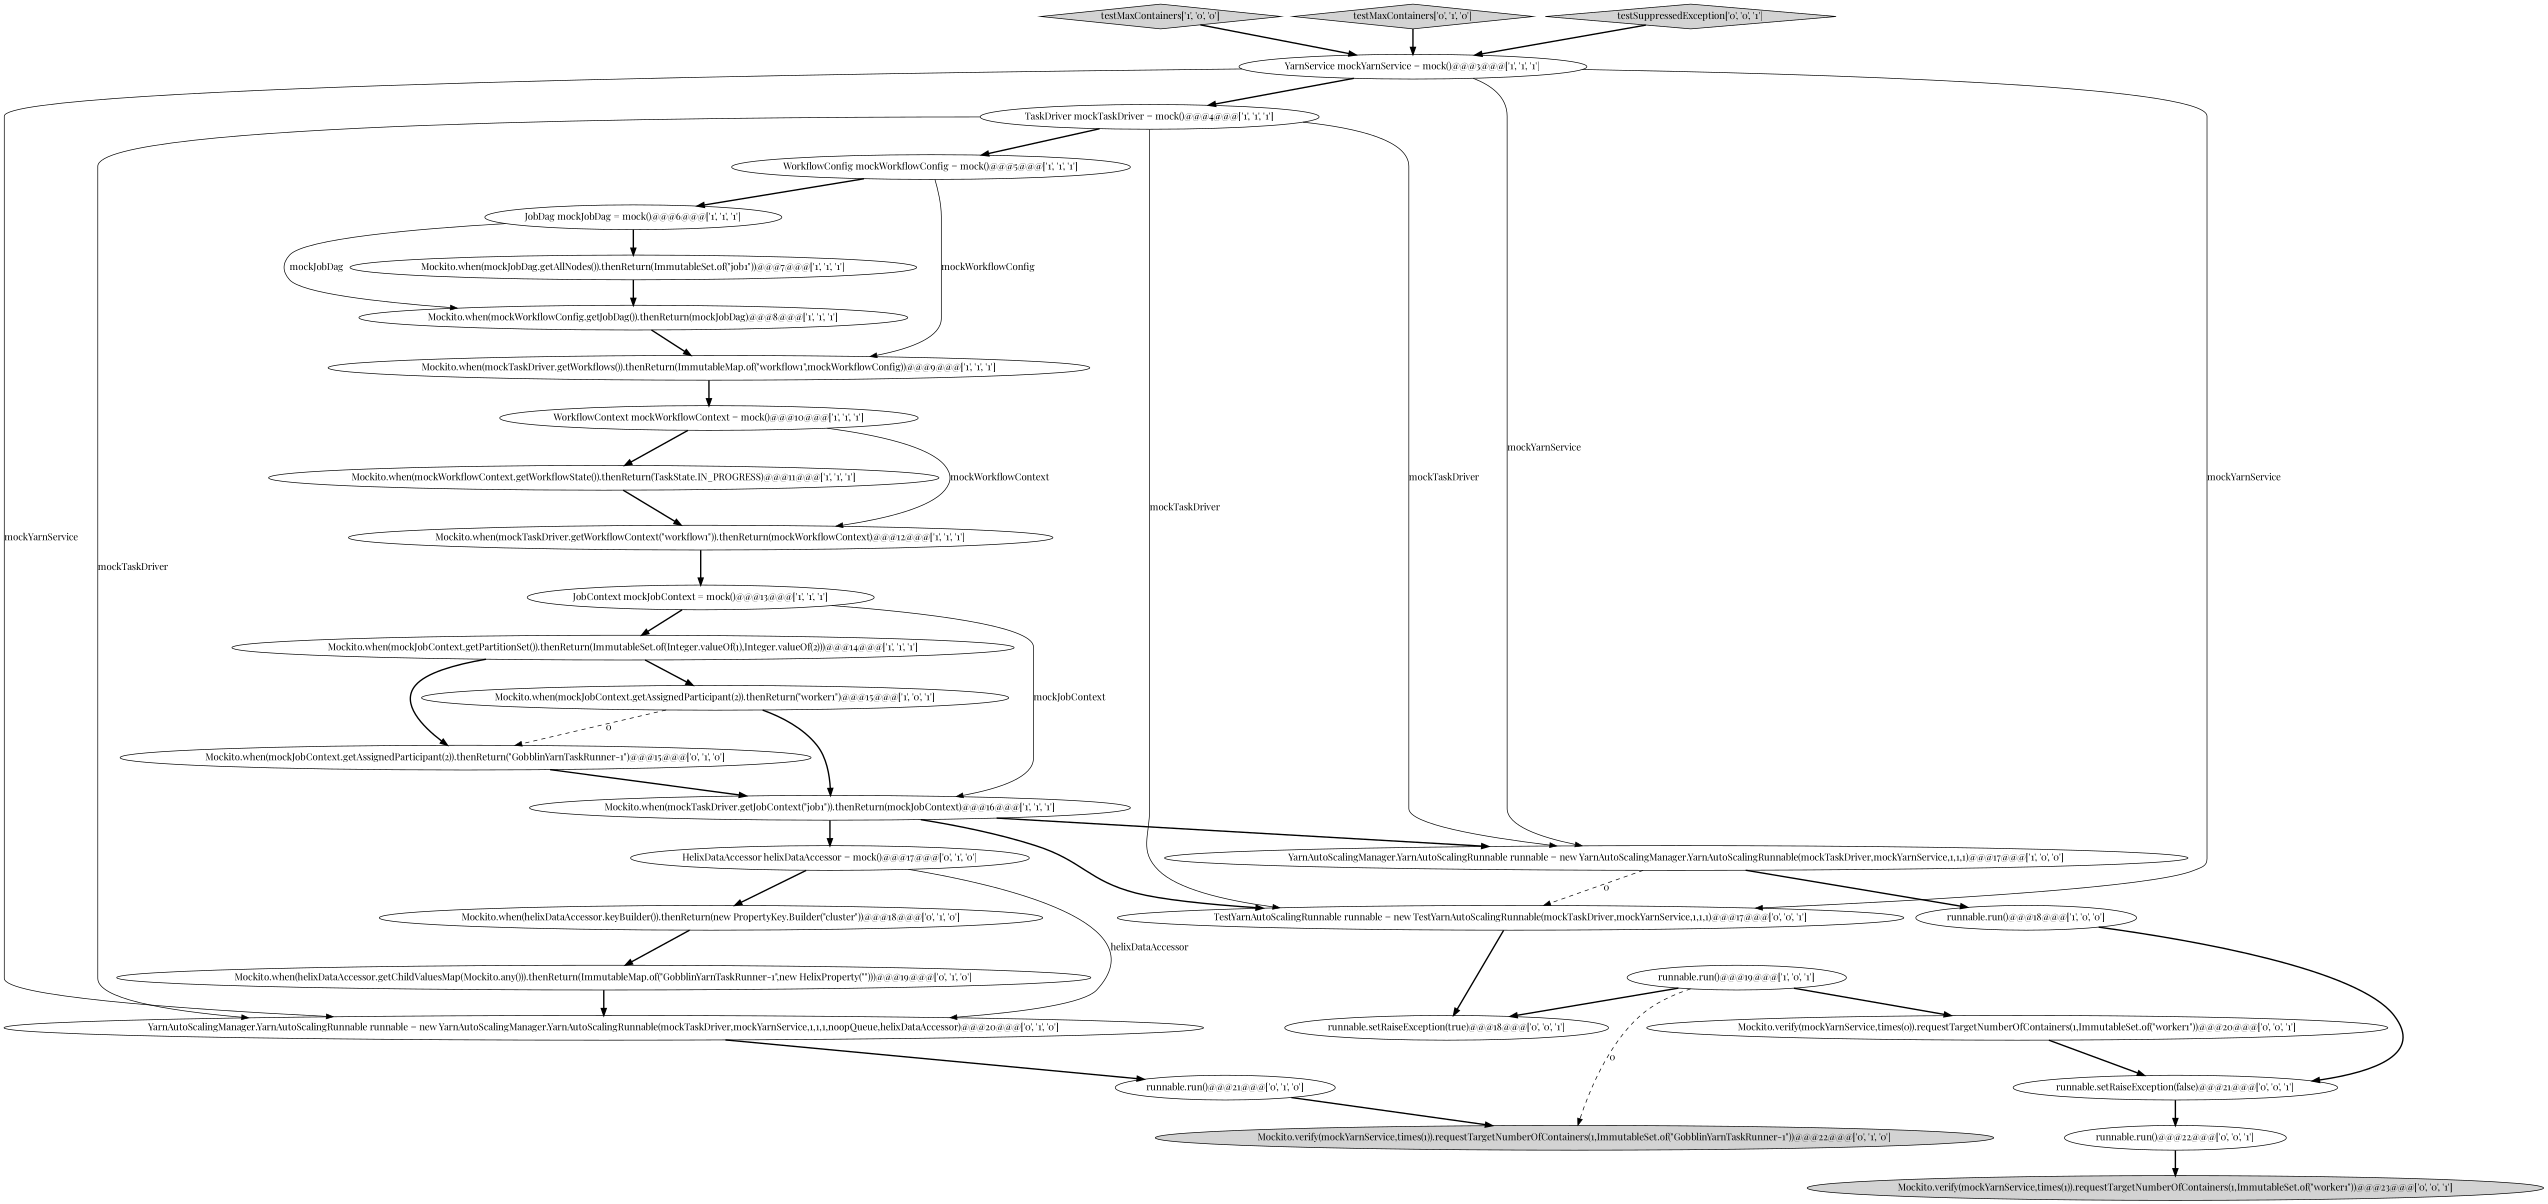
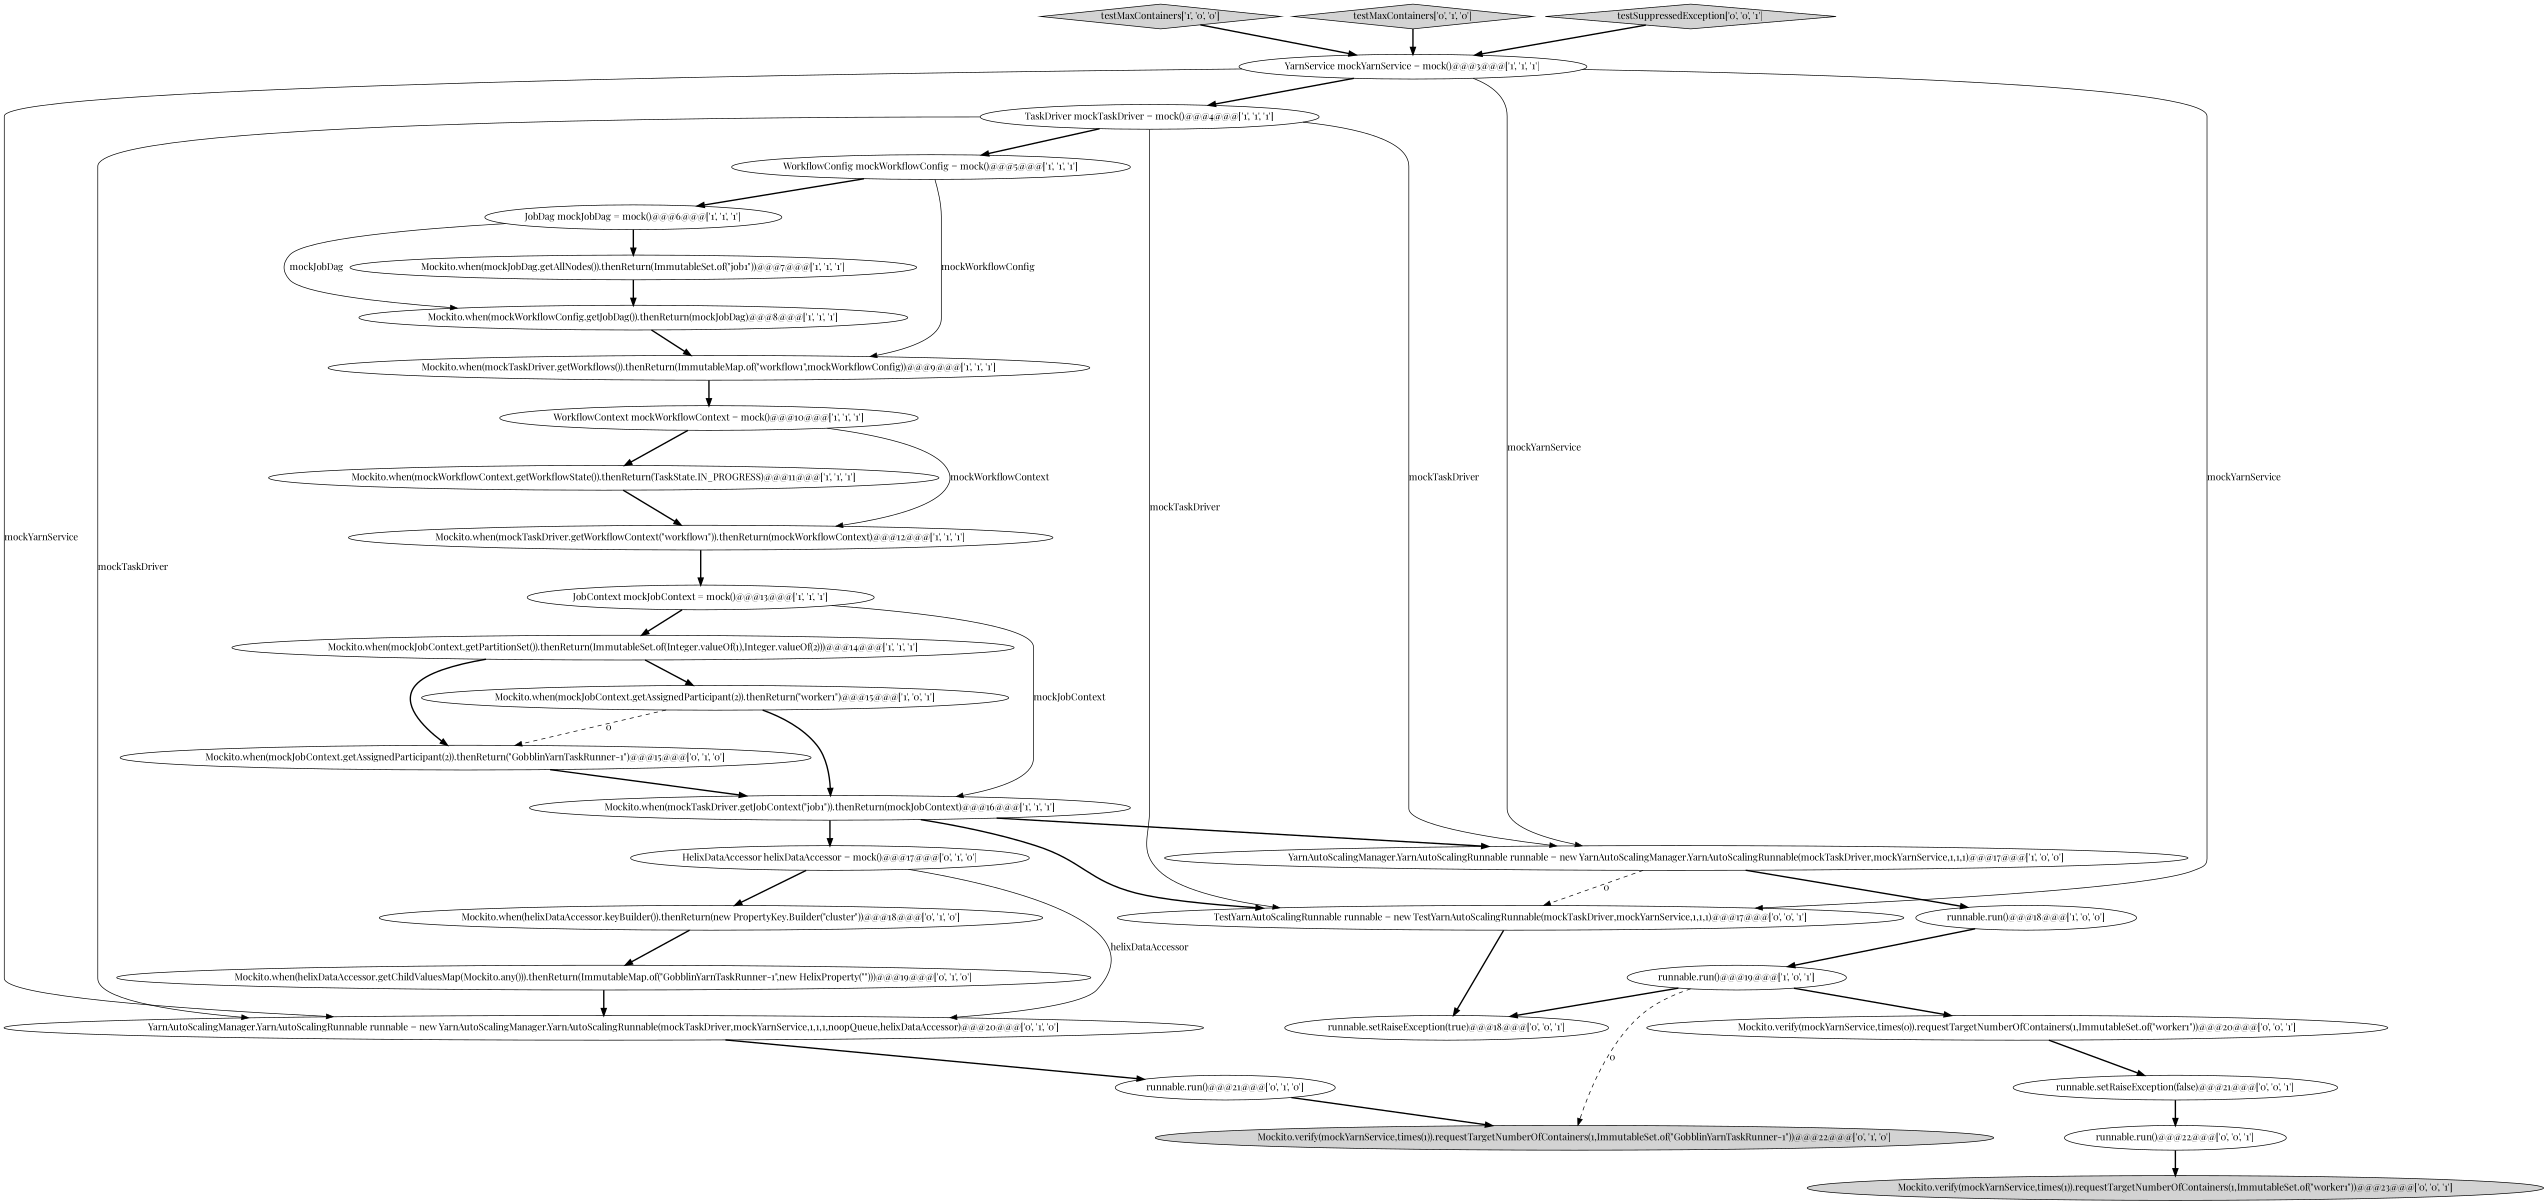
edge "runnable.run()@@@18@@@['1', '0', '0']" -> "runnable.setRaiseException(false)@@@21@@@['0', '0', '1']": now "runnable.run()@@@18@@@['1', '0', '0']" -> "runnable.run()@@@19@@@['1', '0', '1']"
